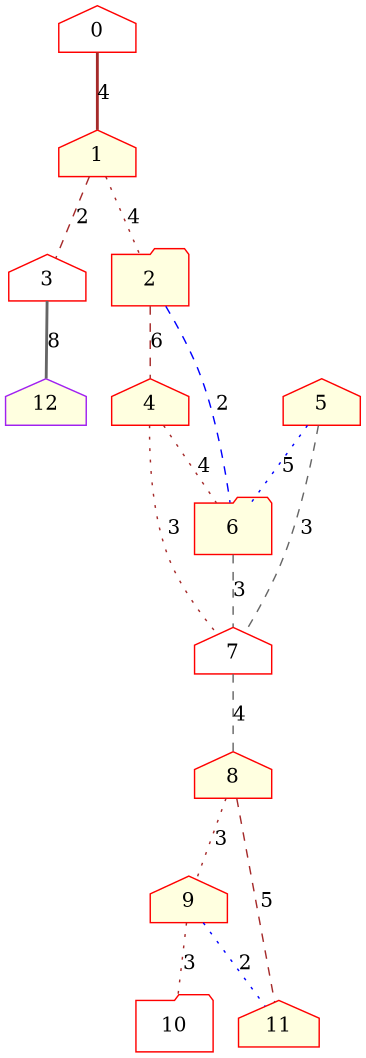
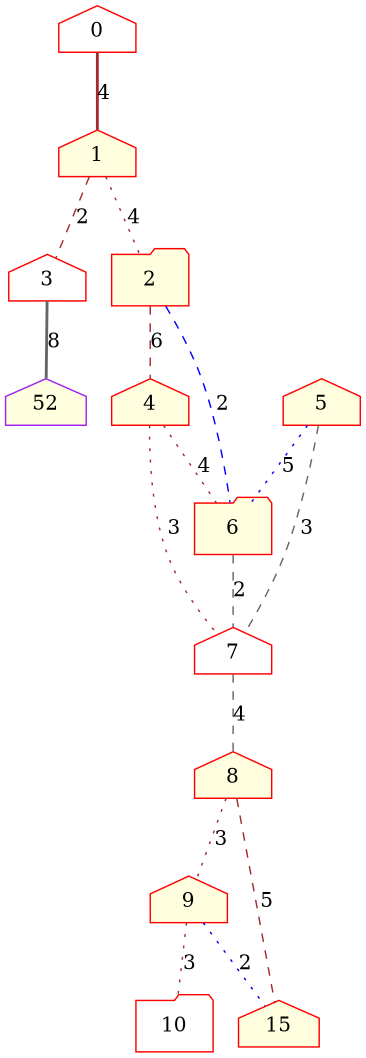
node "12": label "12" -> "52"
edge "6" -- "7": label "3" -> "2"
node "11": label "11" -> "15"
